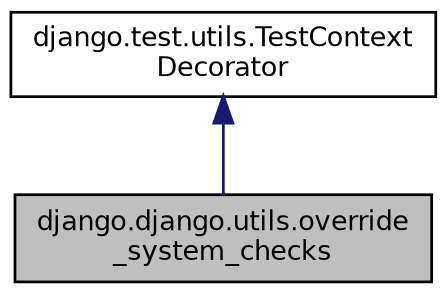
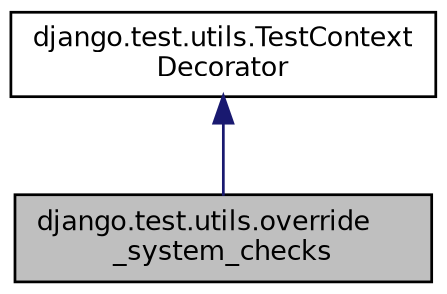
node "django.django.utils.override _system_checks": label "django.django.utils.override _system_checks" -> "django.test.utils.override _system_checks"
